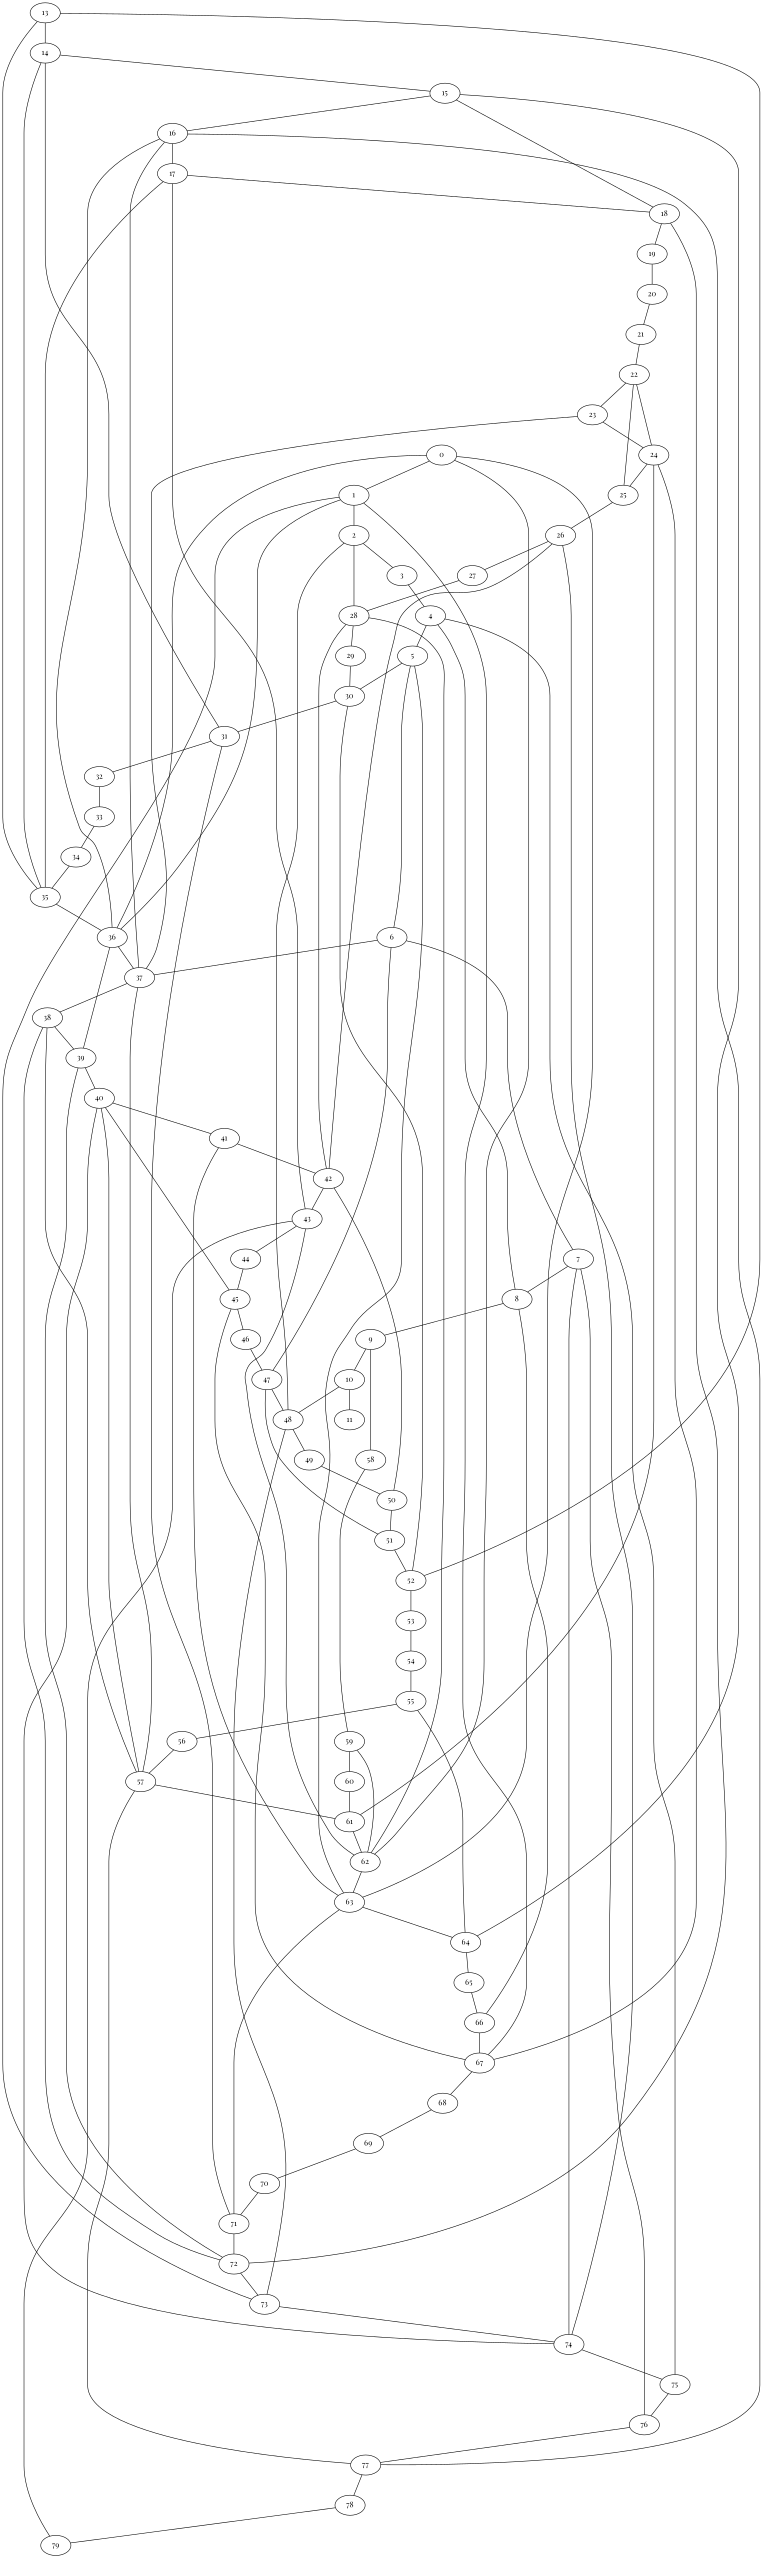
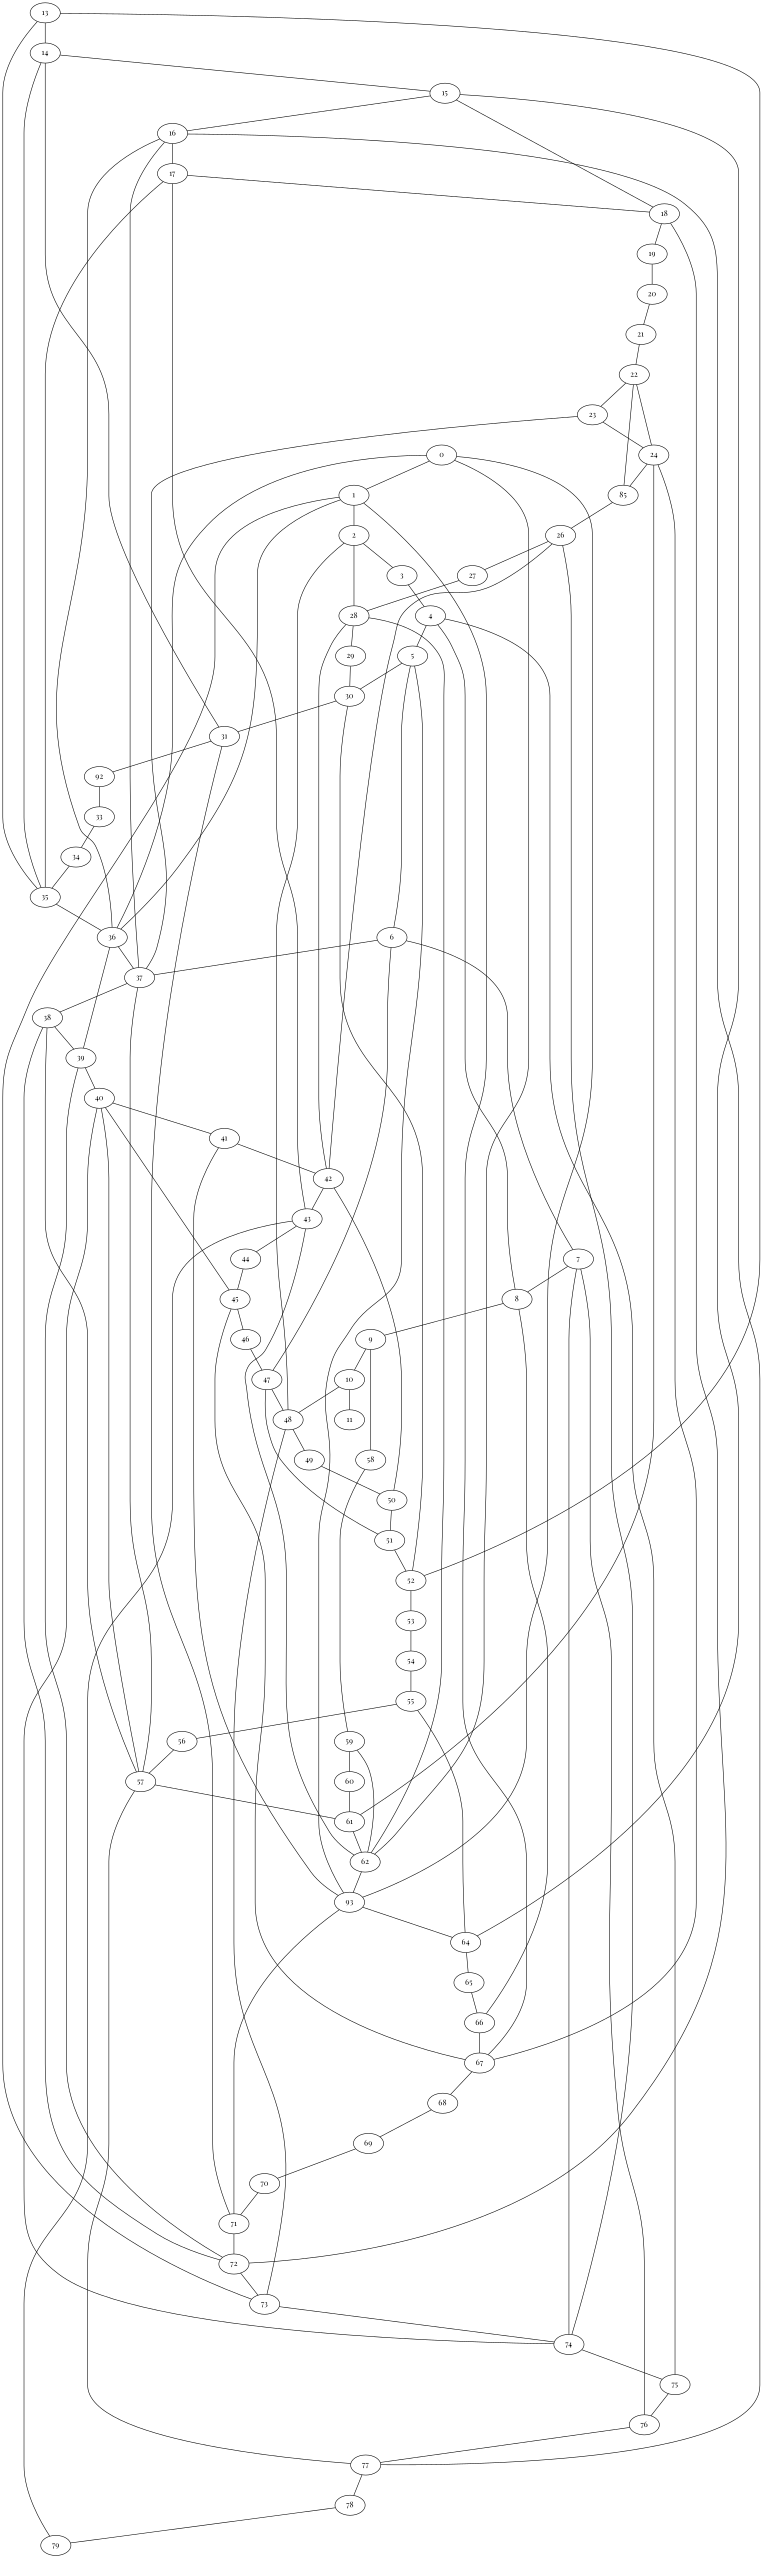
node "25": label "25" -> "85"
node "32": label "32" -> "92"
node "63": label "63" -> "93"
